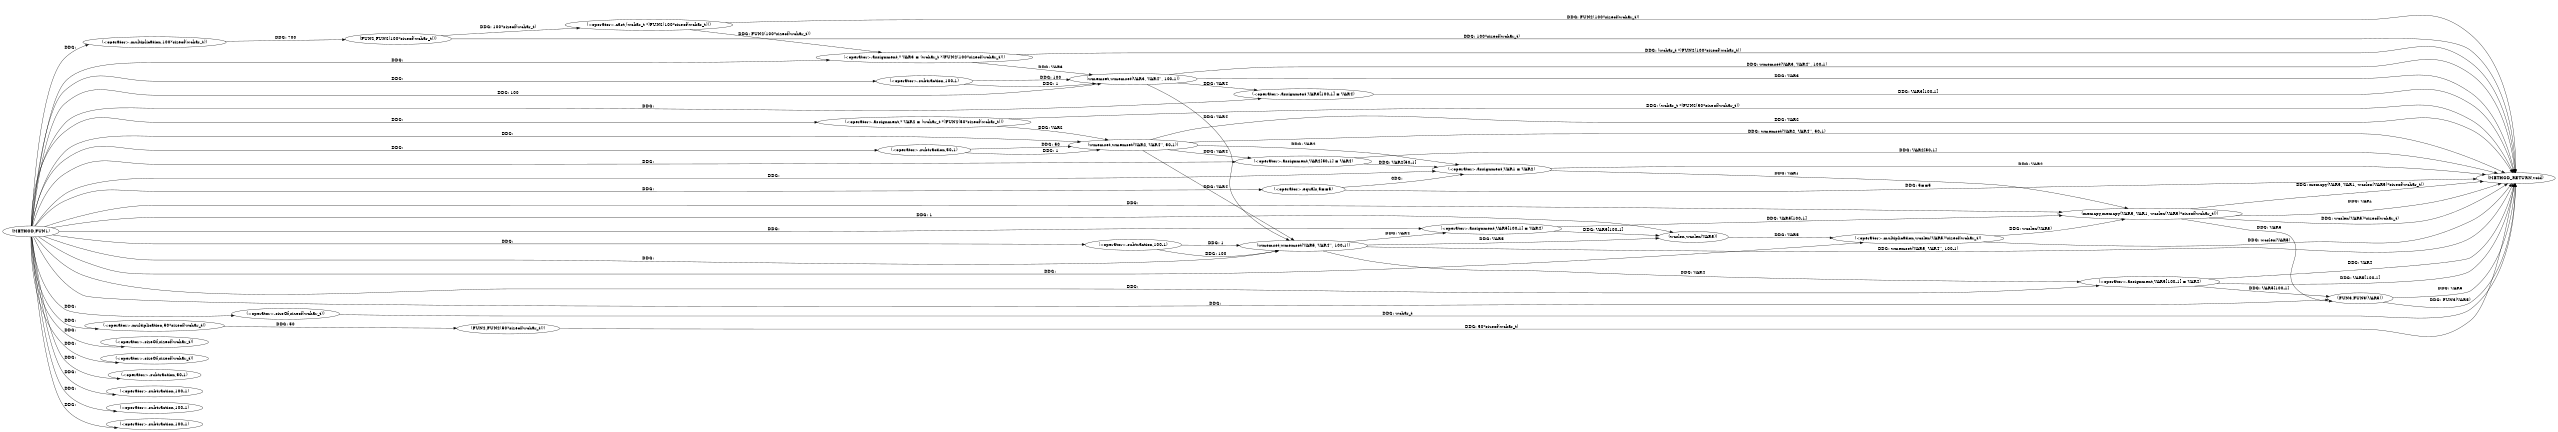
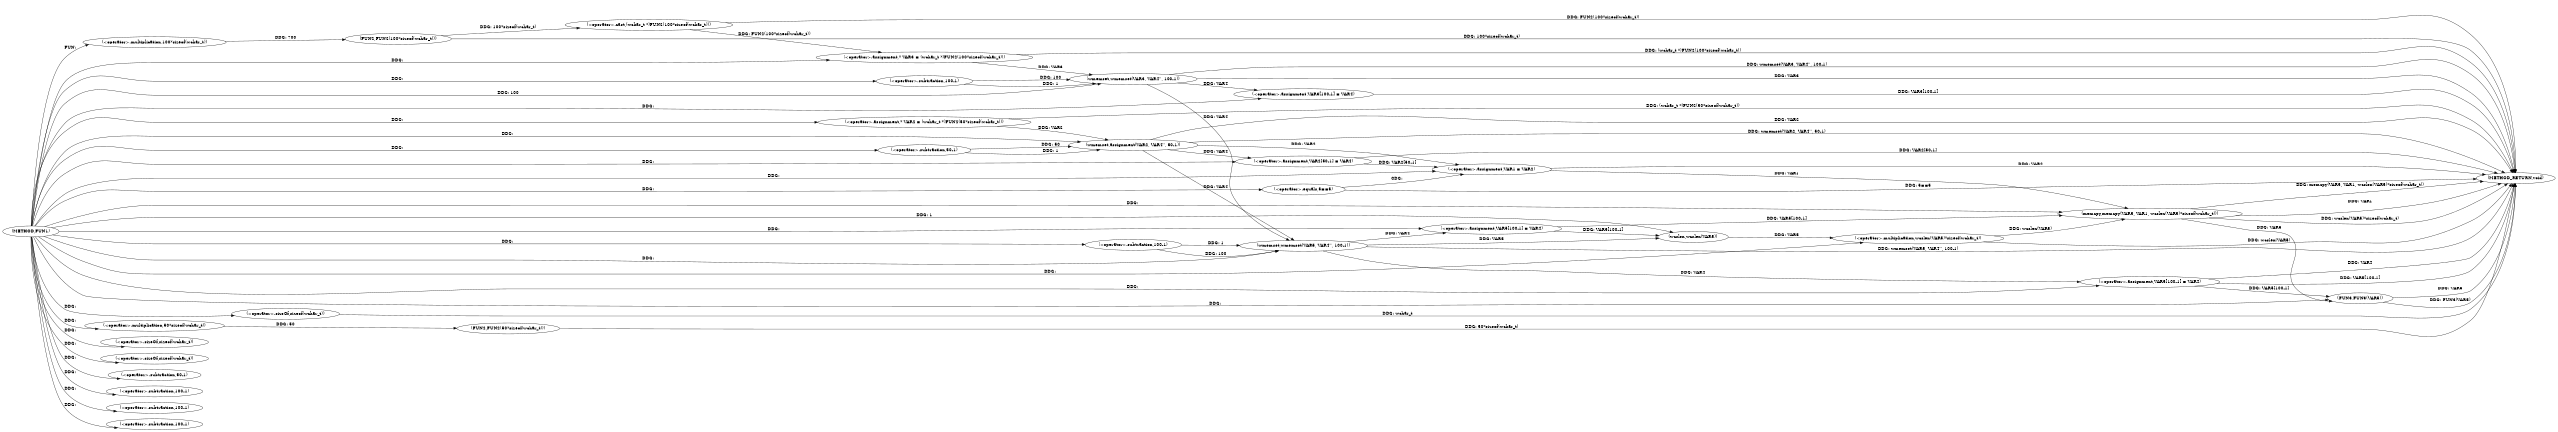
edge "(METHOD,FUN1)" -> "(<operator>.multiplication,100*sizeof(wchar_t))": label "DDG: " -> "FUN: "
node "(wmemset,wmemset(VAR2, VAR4'', 50-1))": label "(wmemset,wmemset(VAR2, VAR4'', 50-1))" -> "(wmemset,assignment(VAR2, VAR4'', 50-1))"
